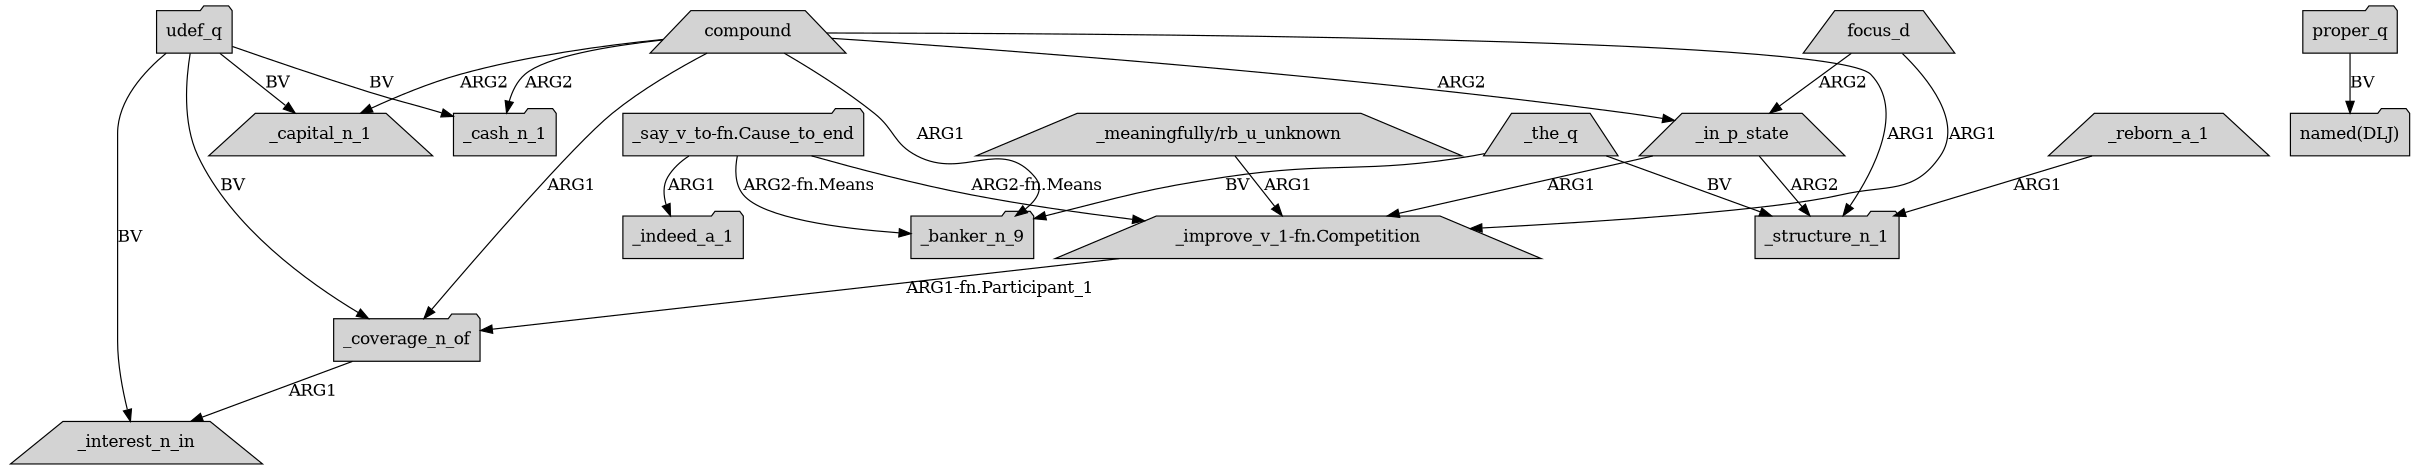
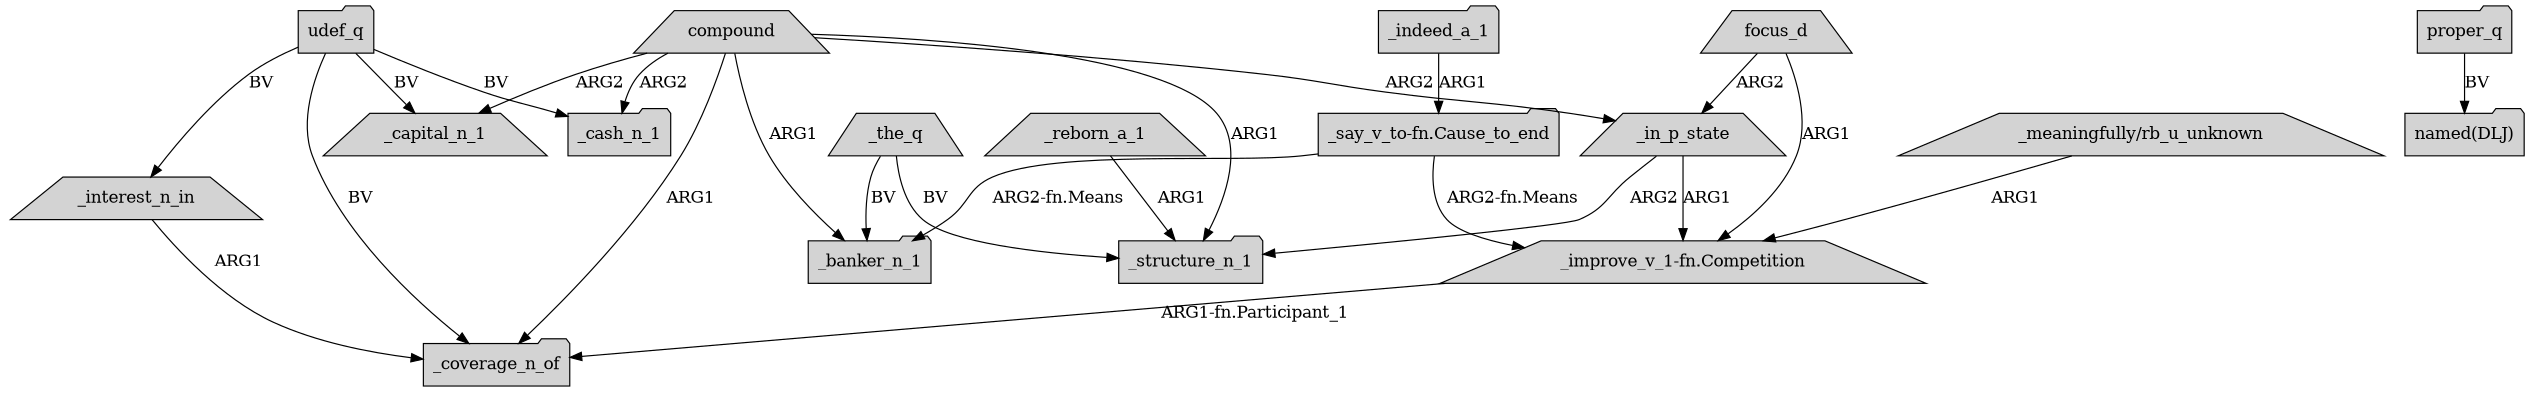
edge "_say_v_to-fn.Cause_to_end" -> "_indeed_a_1": reversed
node "_banker_n_9": label "_banker_n_9" -> "_banker_n_1"
edge "_coverage_n_of" -> "_interest_n_in": reversed
